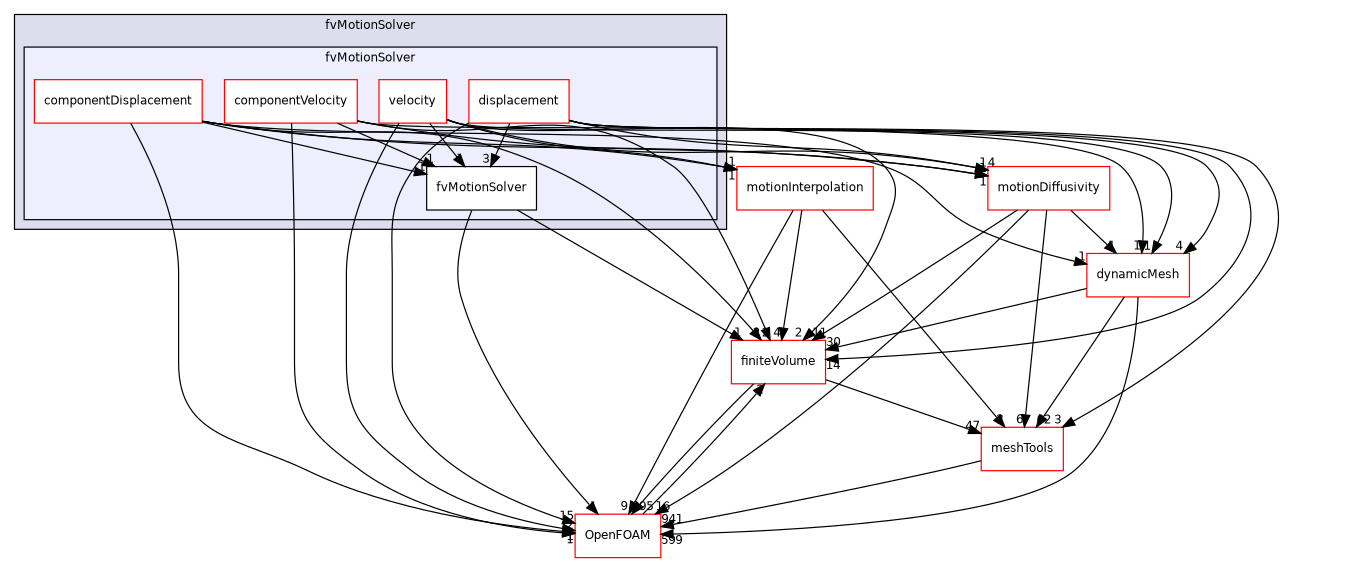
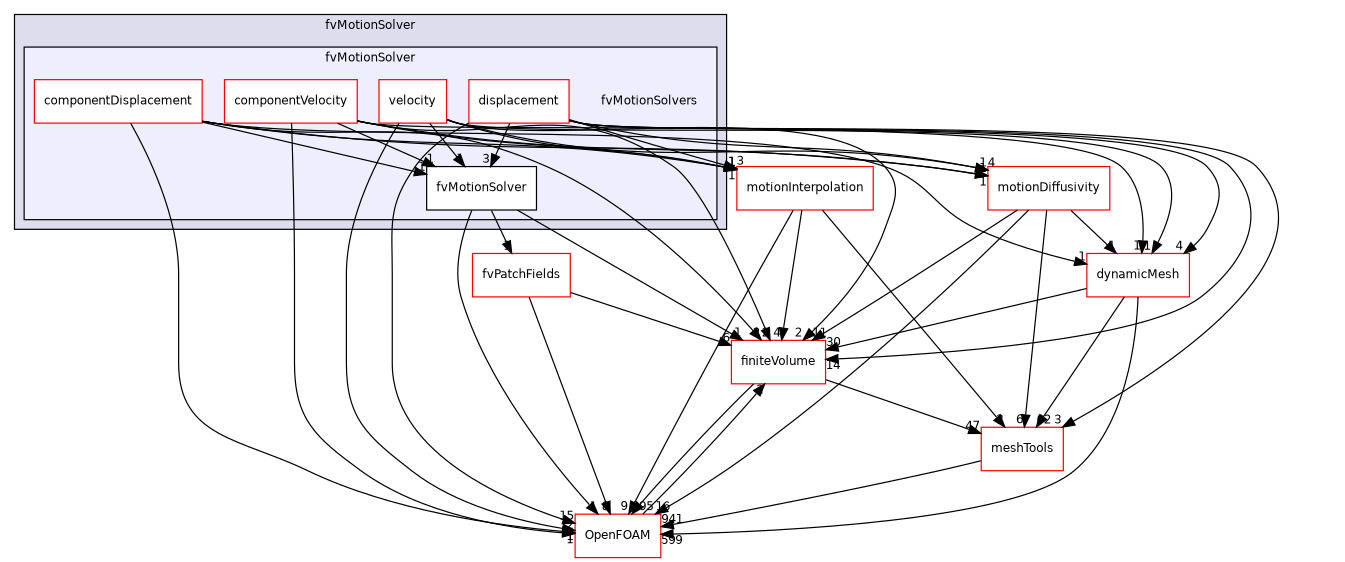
node "fvMotionSolvers": added
edge "displacement" -> "motionInterpolation": added
edge "componentVelocity" -> "motionInterpolation": added
node "fvPatchFields": added
